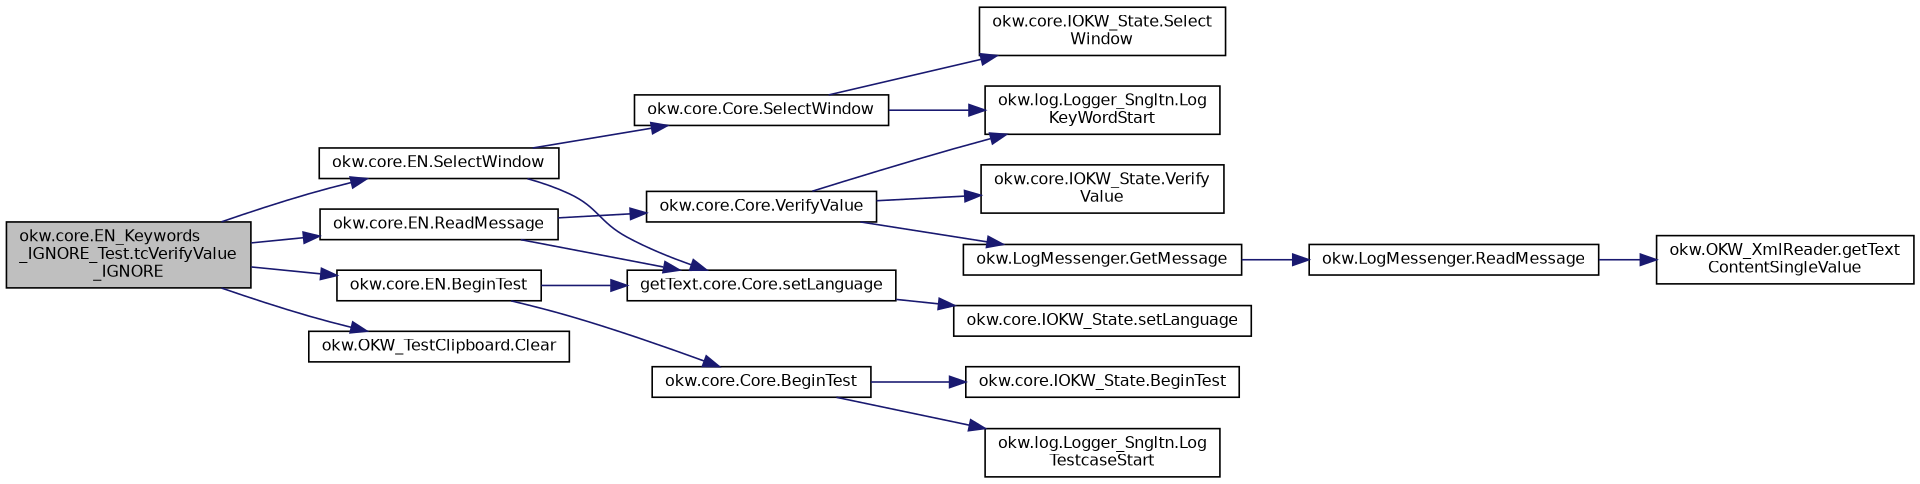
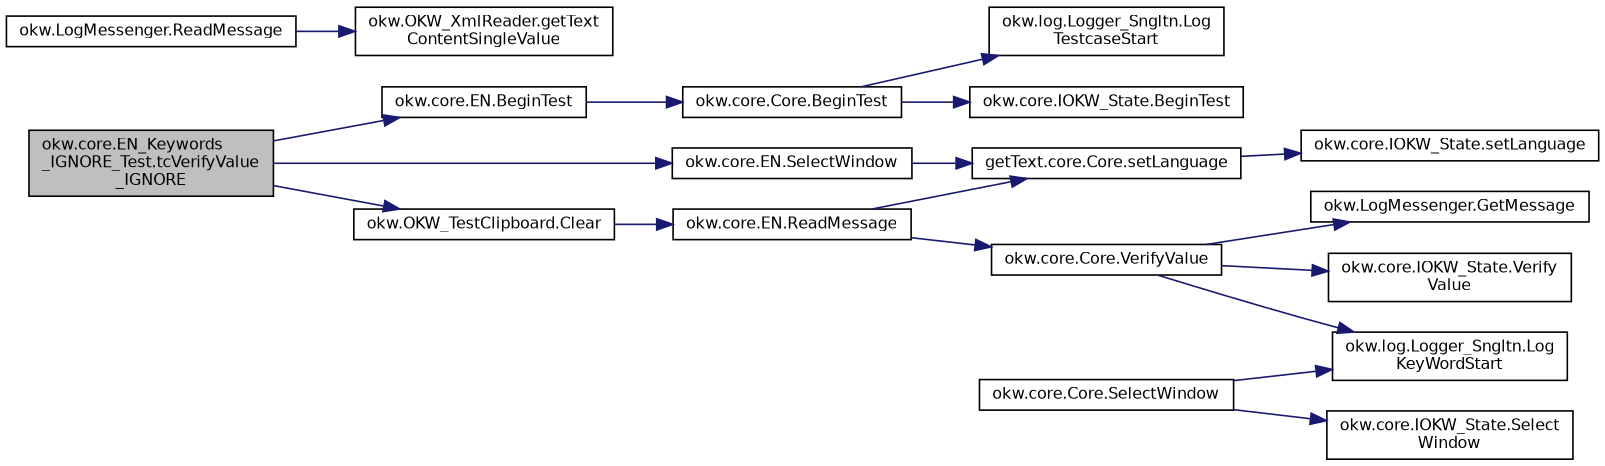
edge "okw.core.EN.SelectWindow" -> "okw.core.Core.SelectWindow": removed
edge "okw.core.EN_Keywords _IGNORE_Test.tcVerifyValue _IGNORE" -> "okw.core.EN.ReadMessage": now "okw.OKW_TestClipboard.Clear" -> "okw.core.EN.ReadMessage"
edge "okw.LogMessenger.GetMessage" -> "okw.LogMessenger.ReadMessage": removed
edge "okw.core.EN.BeginTest" -> "getText.core.Core.setLanguage": removed
